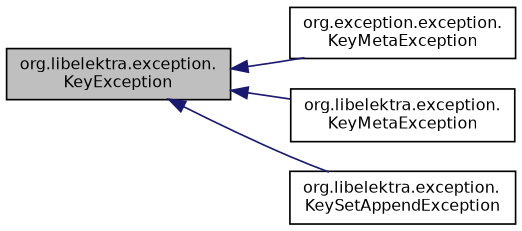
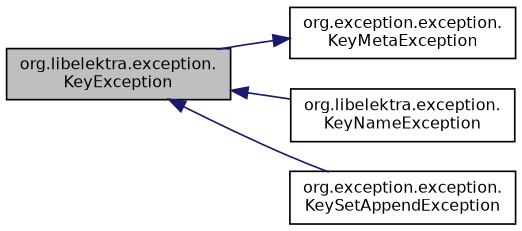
edge "org.exception.exception. KeyMetaException" -> "org.libelektra.exception. KeyException": reversed
node "org.libelektra.exception. KeyMetaException": label "org.libelektra.exception. KeyMetaException" -> "org.libelektra.exception. KeyNameException"
node "org.libelektra.exception. KeySetAppendException": label "org.libelektra.exception. KeySetAppendException" -> "org.exception.exception. KeySetAppendException"
